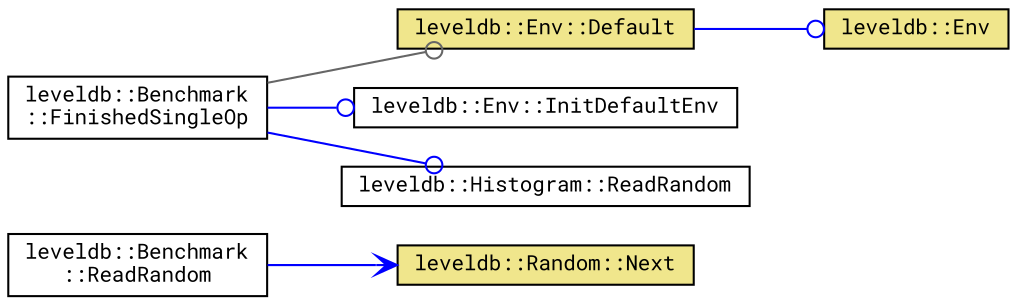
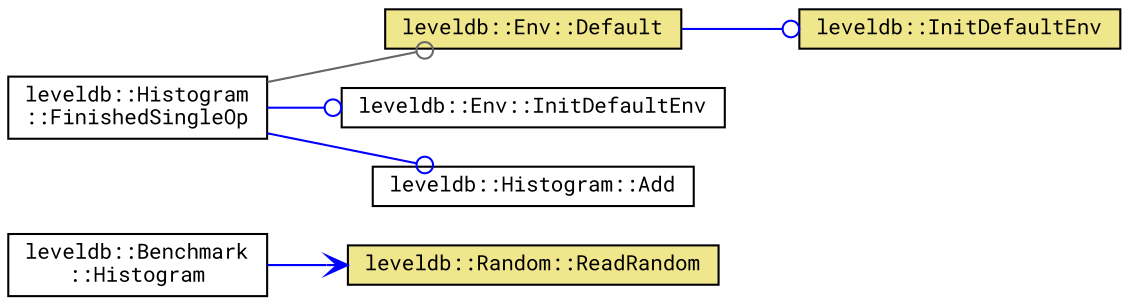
node "leveldb::Env": label "leveldb::Env" -> "leveldb::InitDefaultEnv"
node "leveldb::Benchmark ::FinishedSingleOp": label "leveldb::Benchmark ::FinishedSingleOp" -> "leveldb::Histogram ::FinishedSingleOp"
node "leveldb::Histogram::ReadRandom": label "leveldb::Histogram::ReadRandom" -> "leveldb::Histogram::Add"
node "leveldb::Benchmark ::ReadRandom": label "leveldb::Benchmark ::ReadRandom" -> "leveldb::Benchmark ::Histogram"
node "leveldb::Random::Next": label "leveldb::Random::Next" -> "leveldb::Random::ReadRandom"
